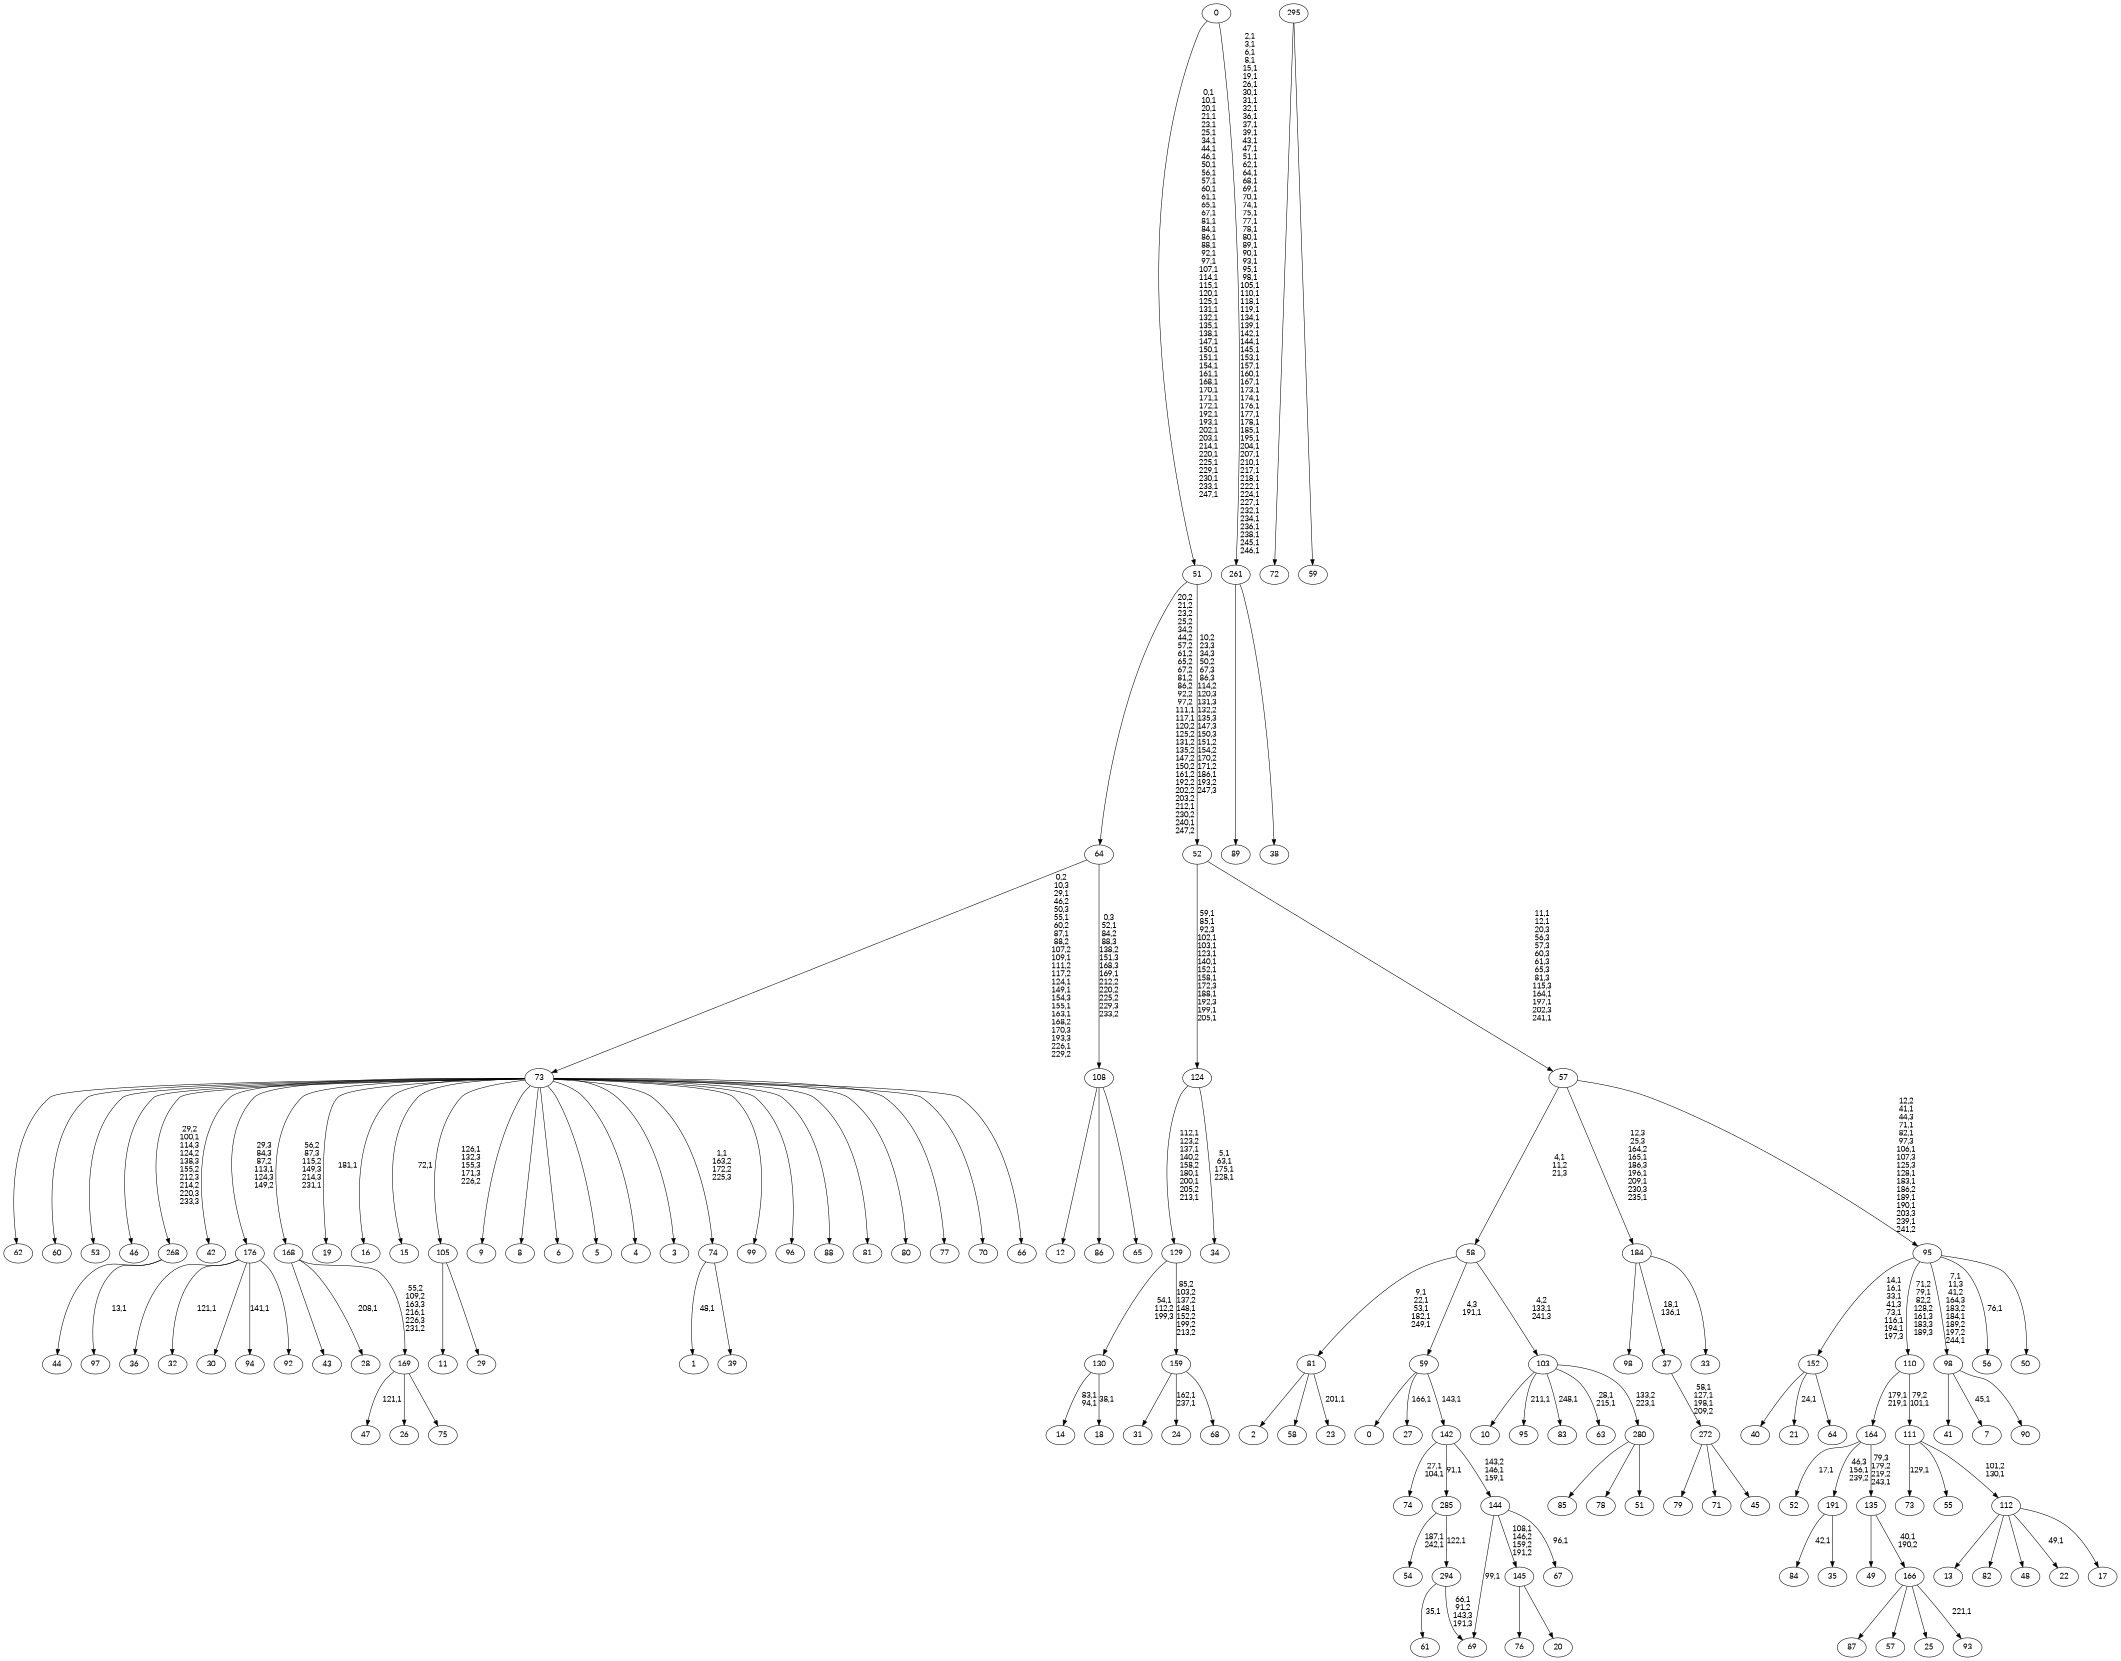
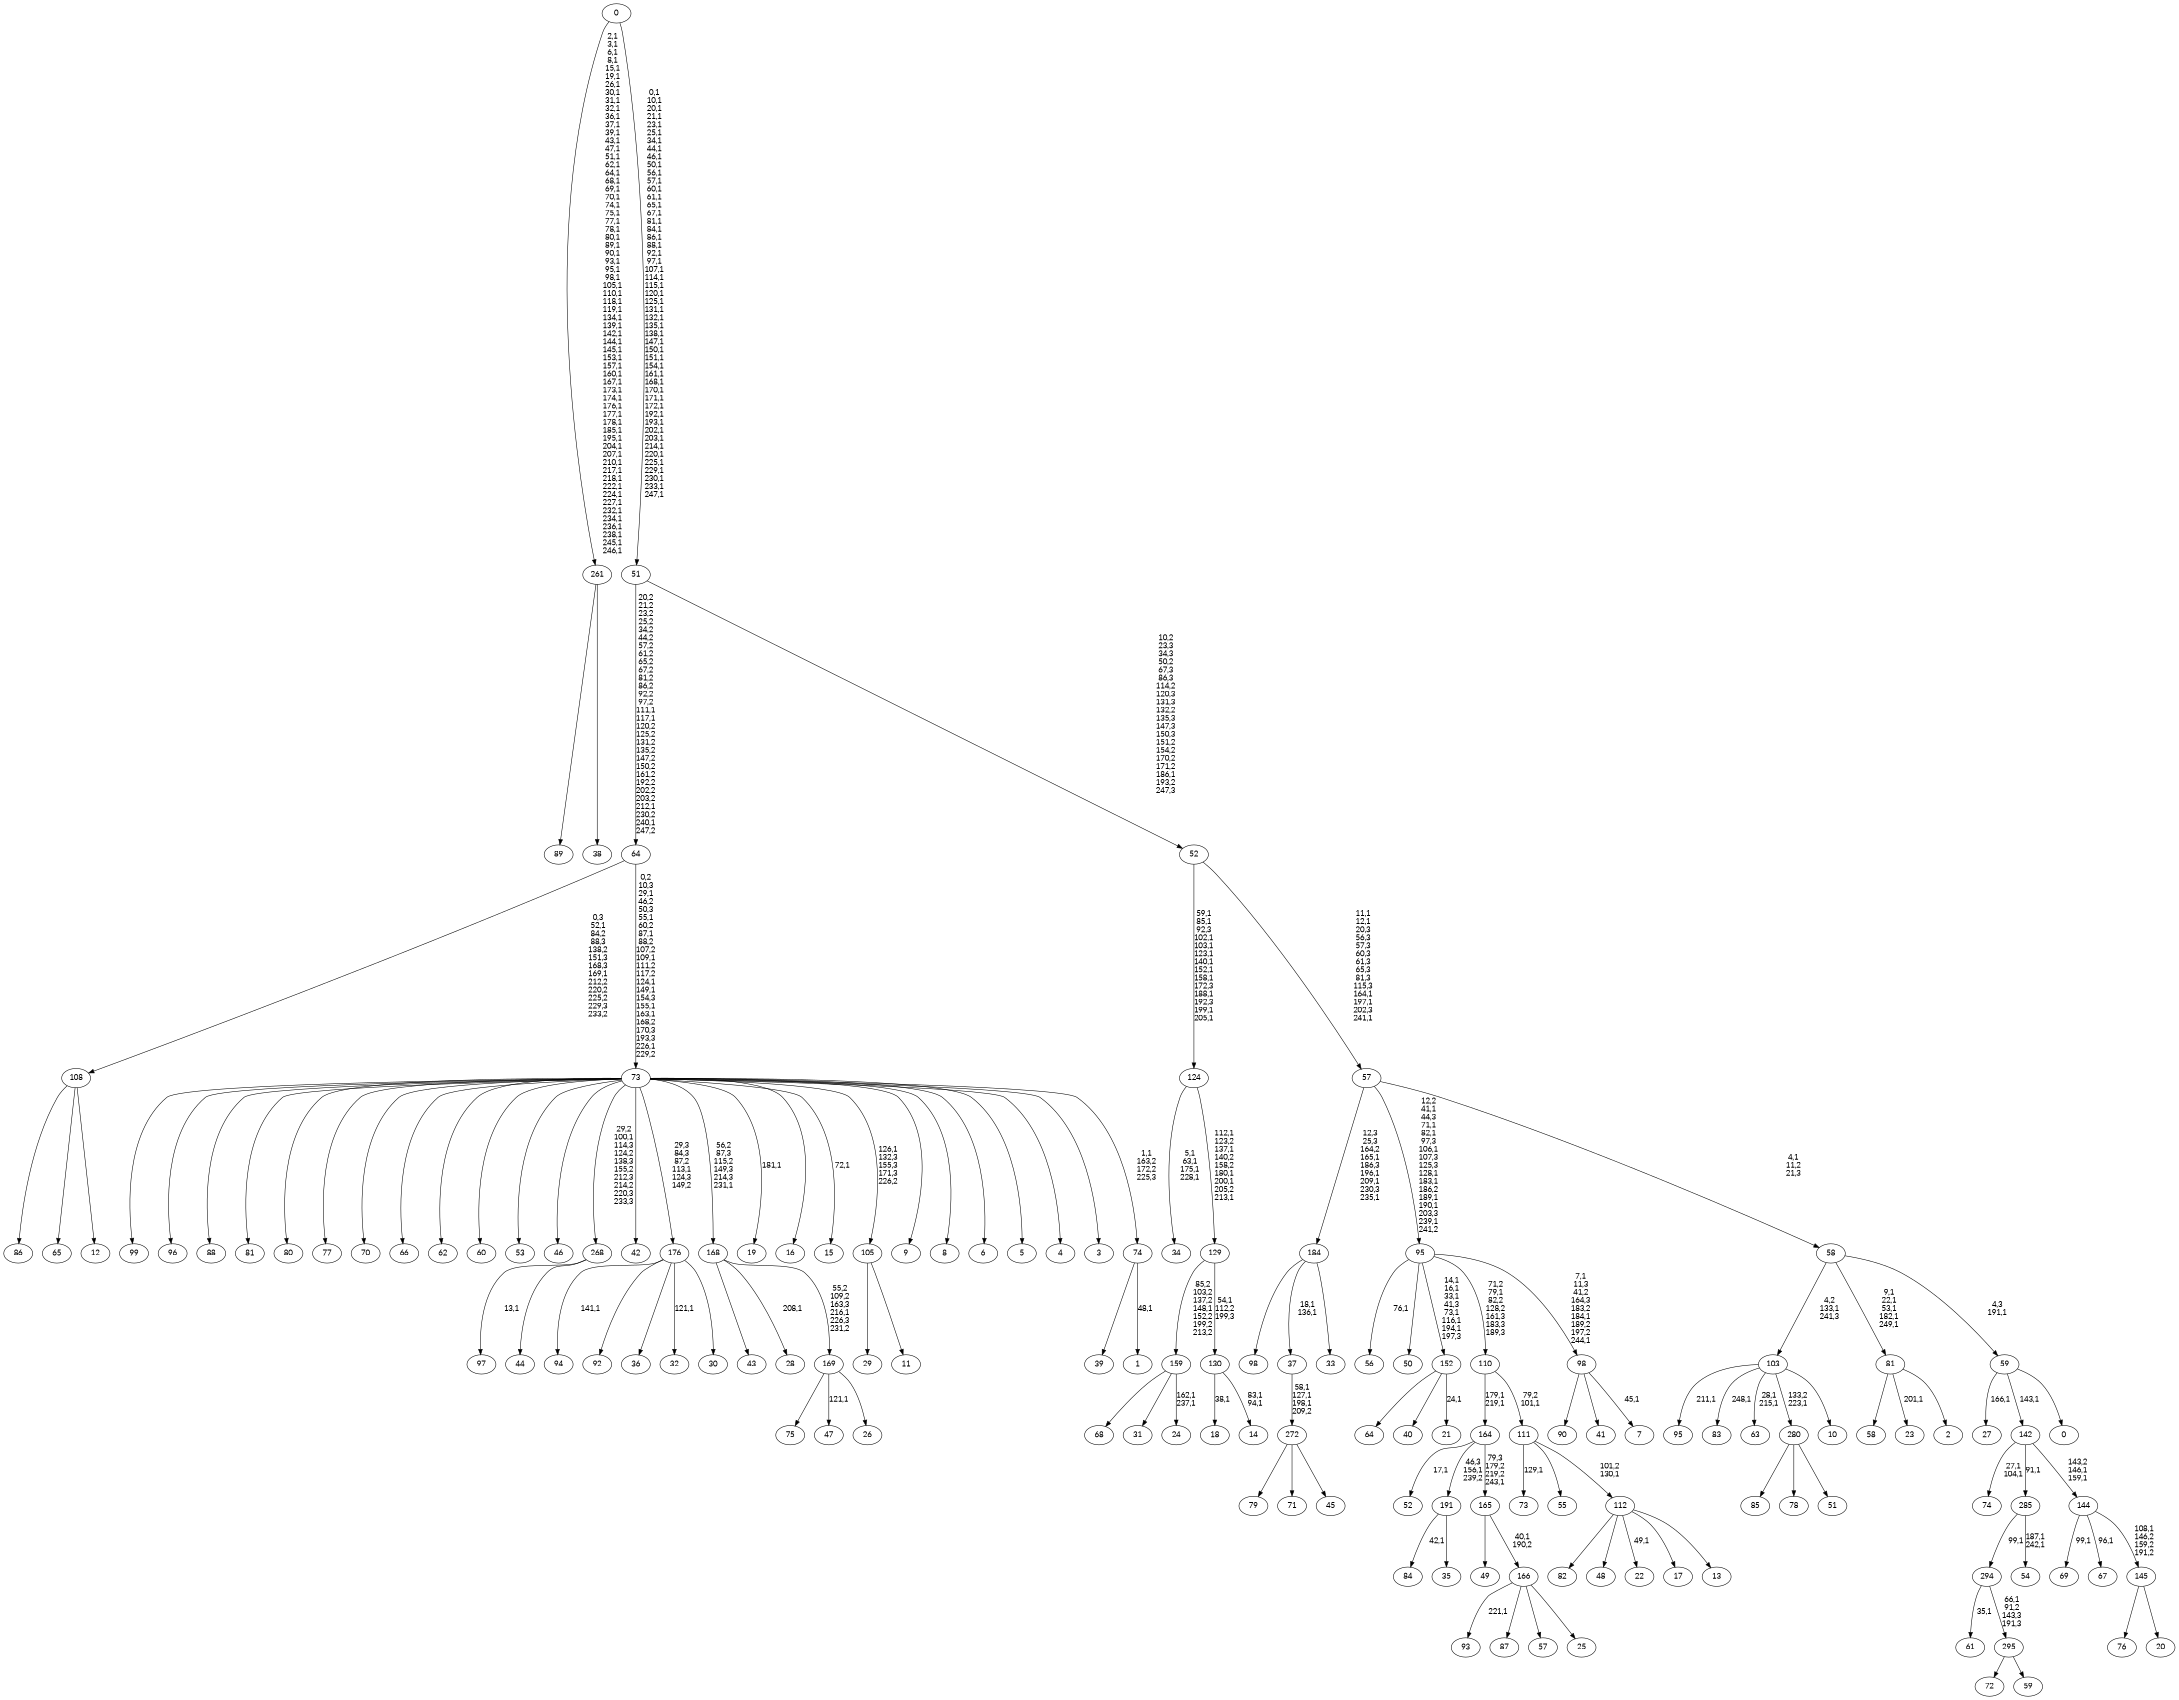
node "135": label "135" -> "165"
edge "285" -> "294": label "122,1" -> "99,1"
edge "294" -> "69": now "294" -> "295"
